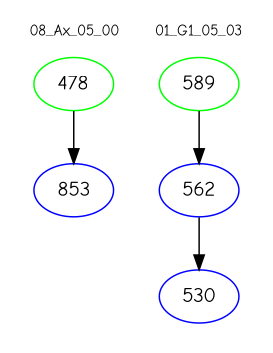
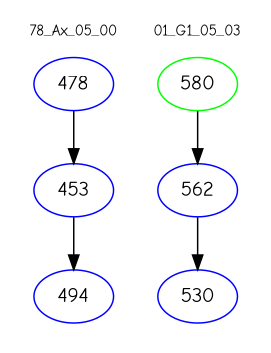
cluster "08_Ax_05_00": label "08_Ax_05_00" -> "78_Ax_05_00"
node "478": color green -> blue
node "589": label "589" -> "580"
node "853": label "853" -> "453"
node "494": added
